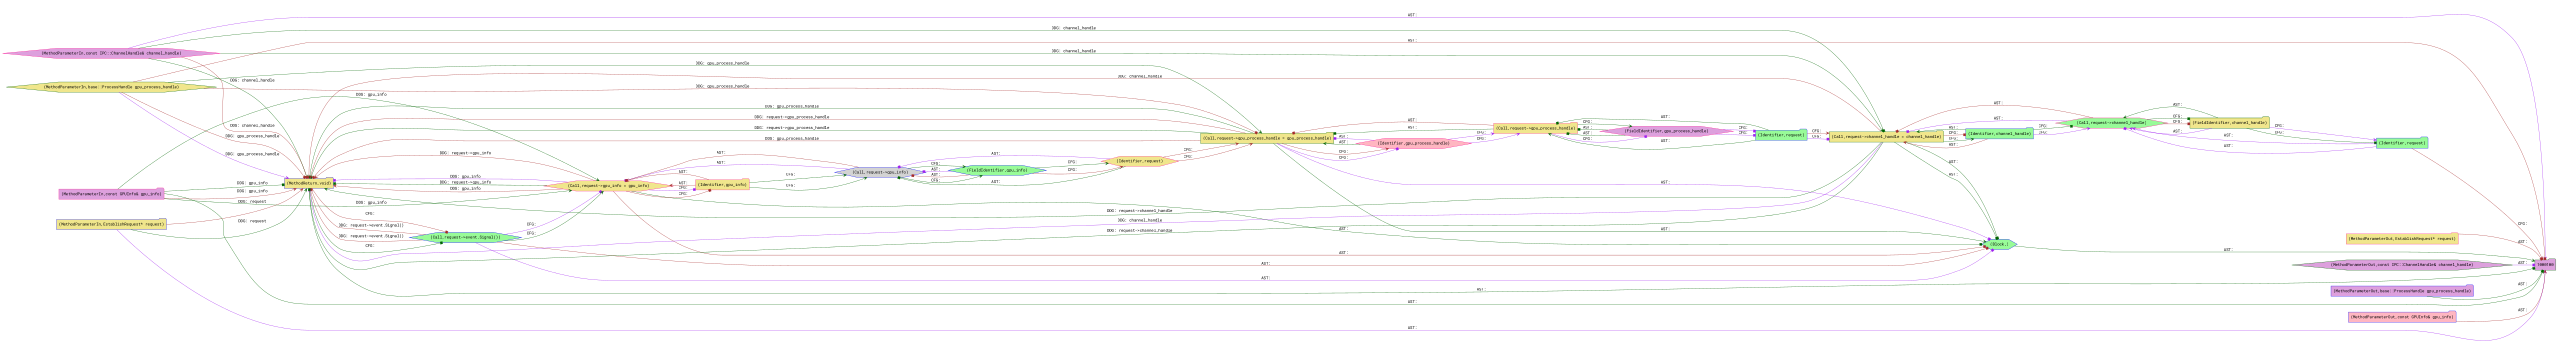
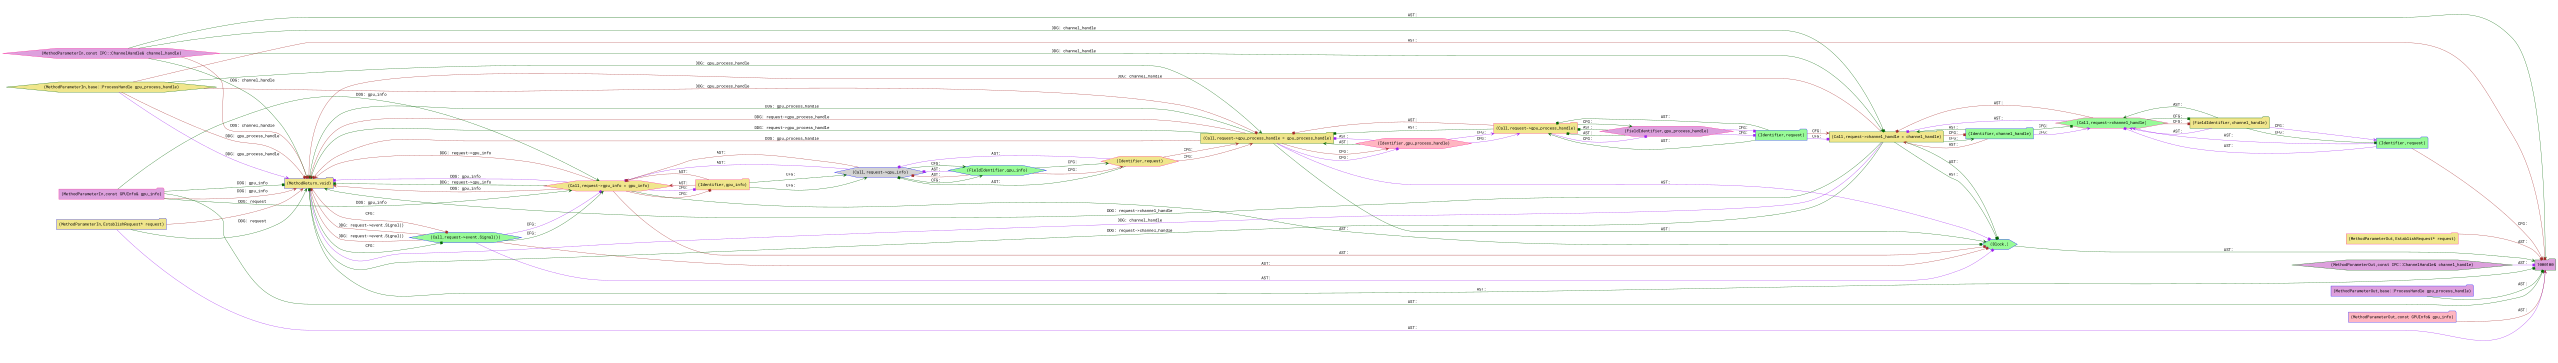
edge "(MethodParameterIn,const IPC::ChannelHandle& channel_handle)" -> "1000100": color purple -> darkgreen
